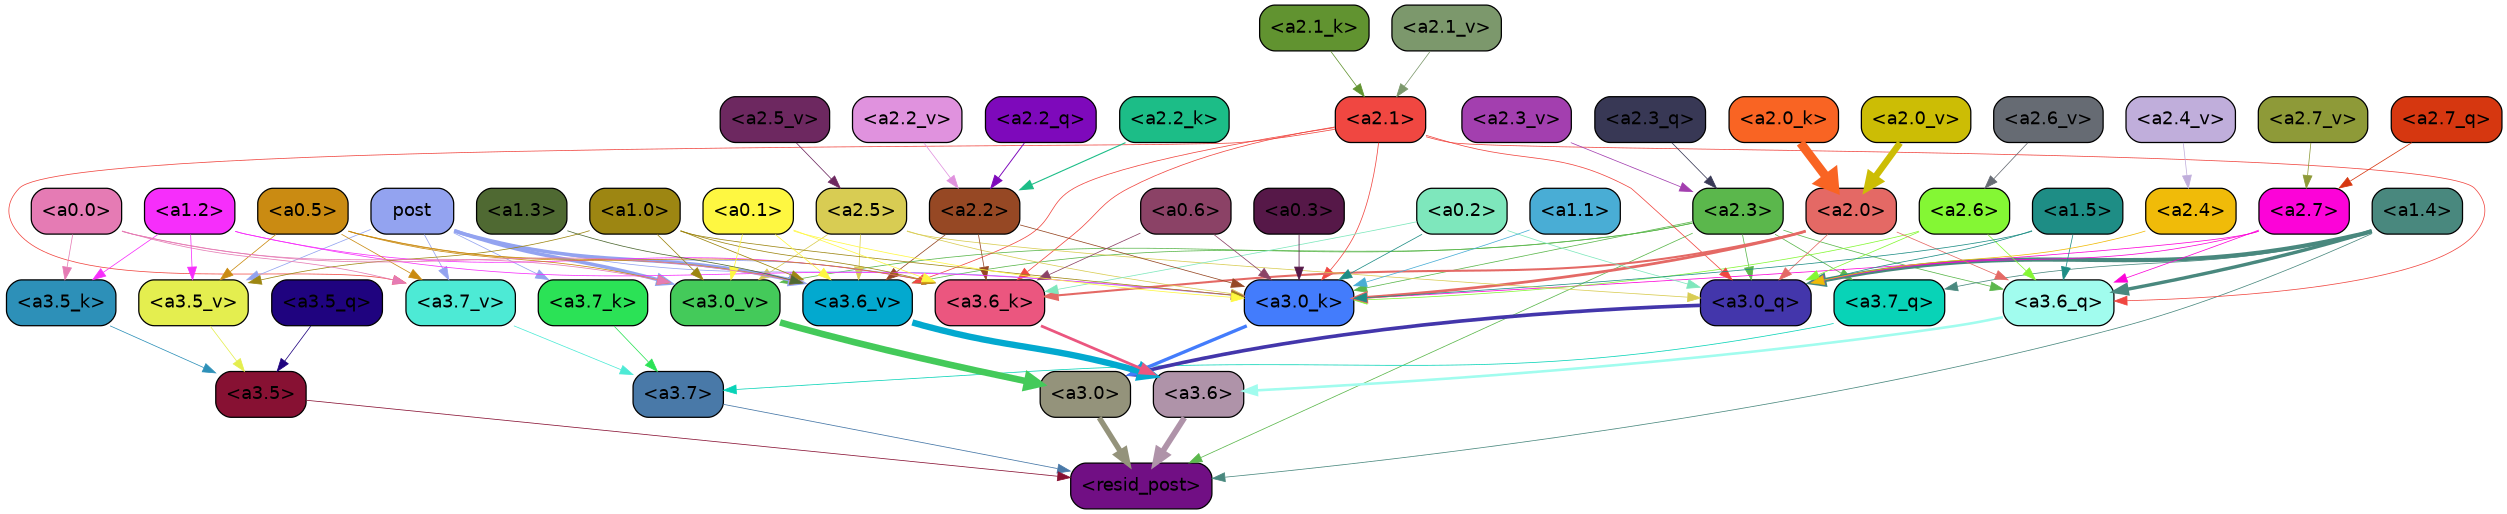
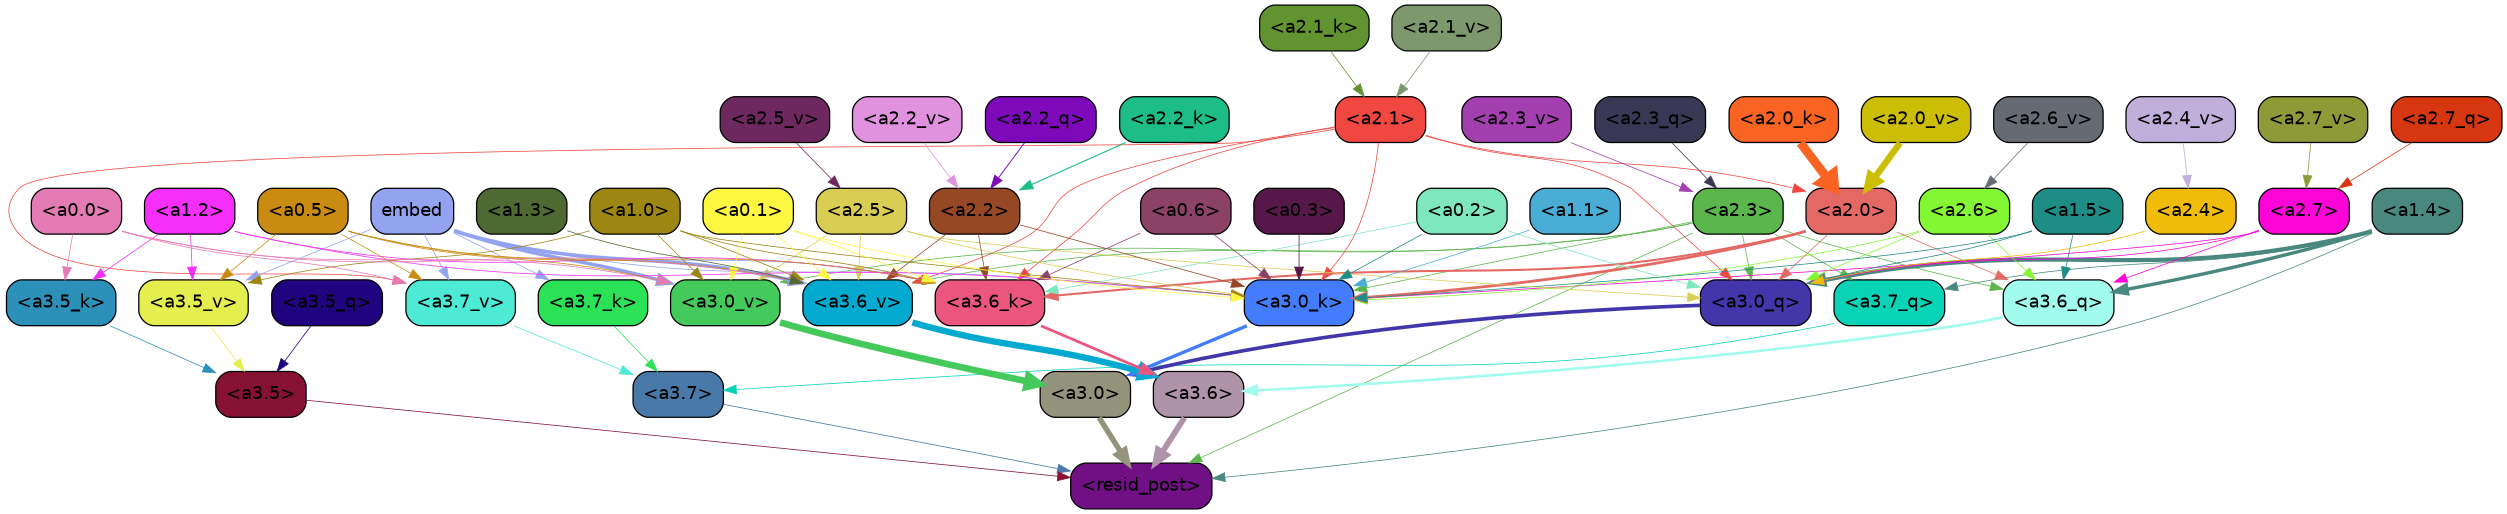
edge "<a2.1>" -> "<a3.6_q>": now "<a2.1>" -> "<a2.0>"
node "post": label "post" -> "embed"
